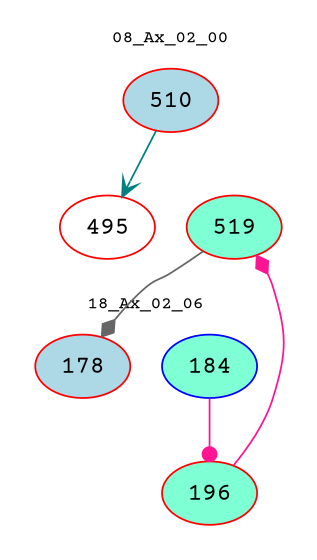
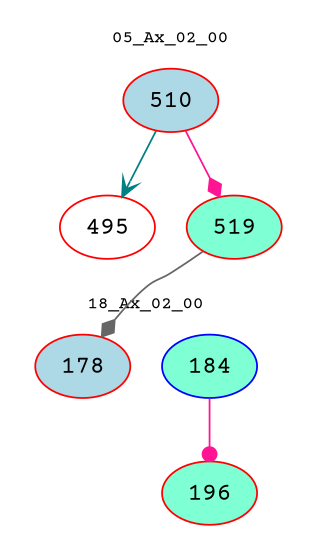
cluster "08_Ax_02_00": label "08_Ax_02_00" -> "05_Ax_02_00"
cluster "18_Ax_02_06": label "18_Ax_02_06" -> "18_Ax_02_00"
edge "196" -> "519": now "510" -> "519"
